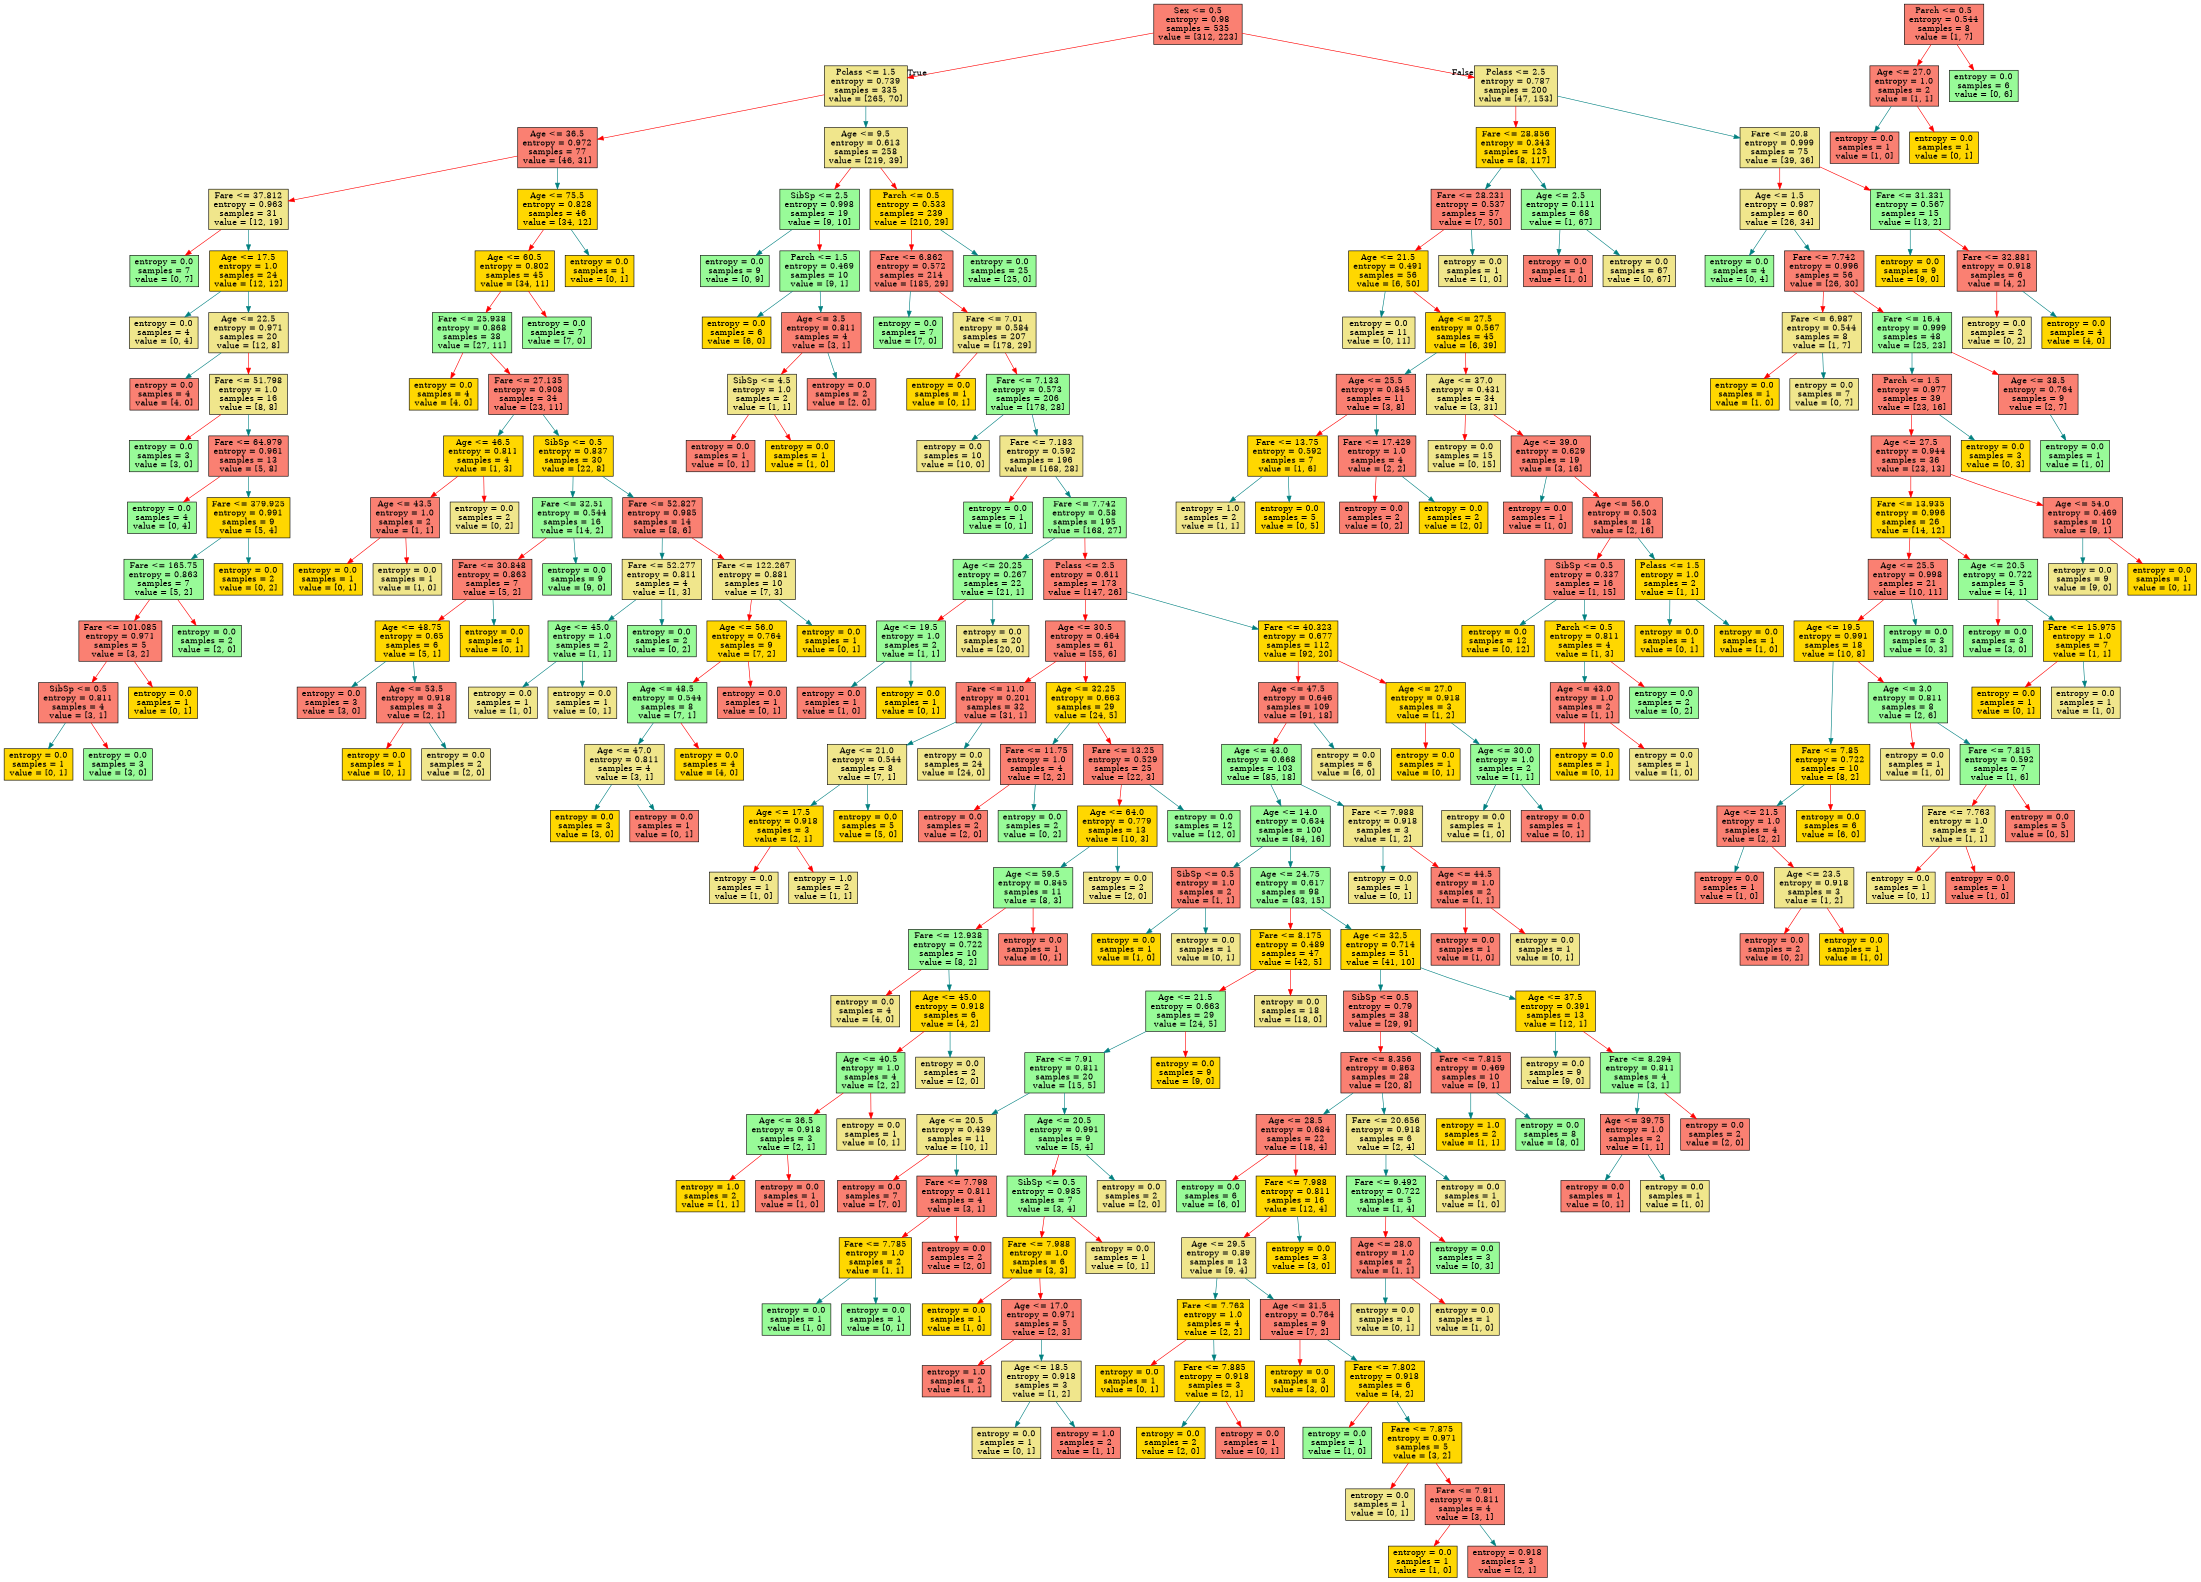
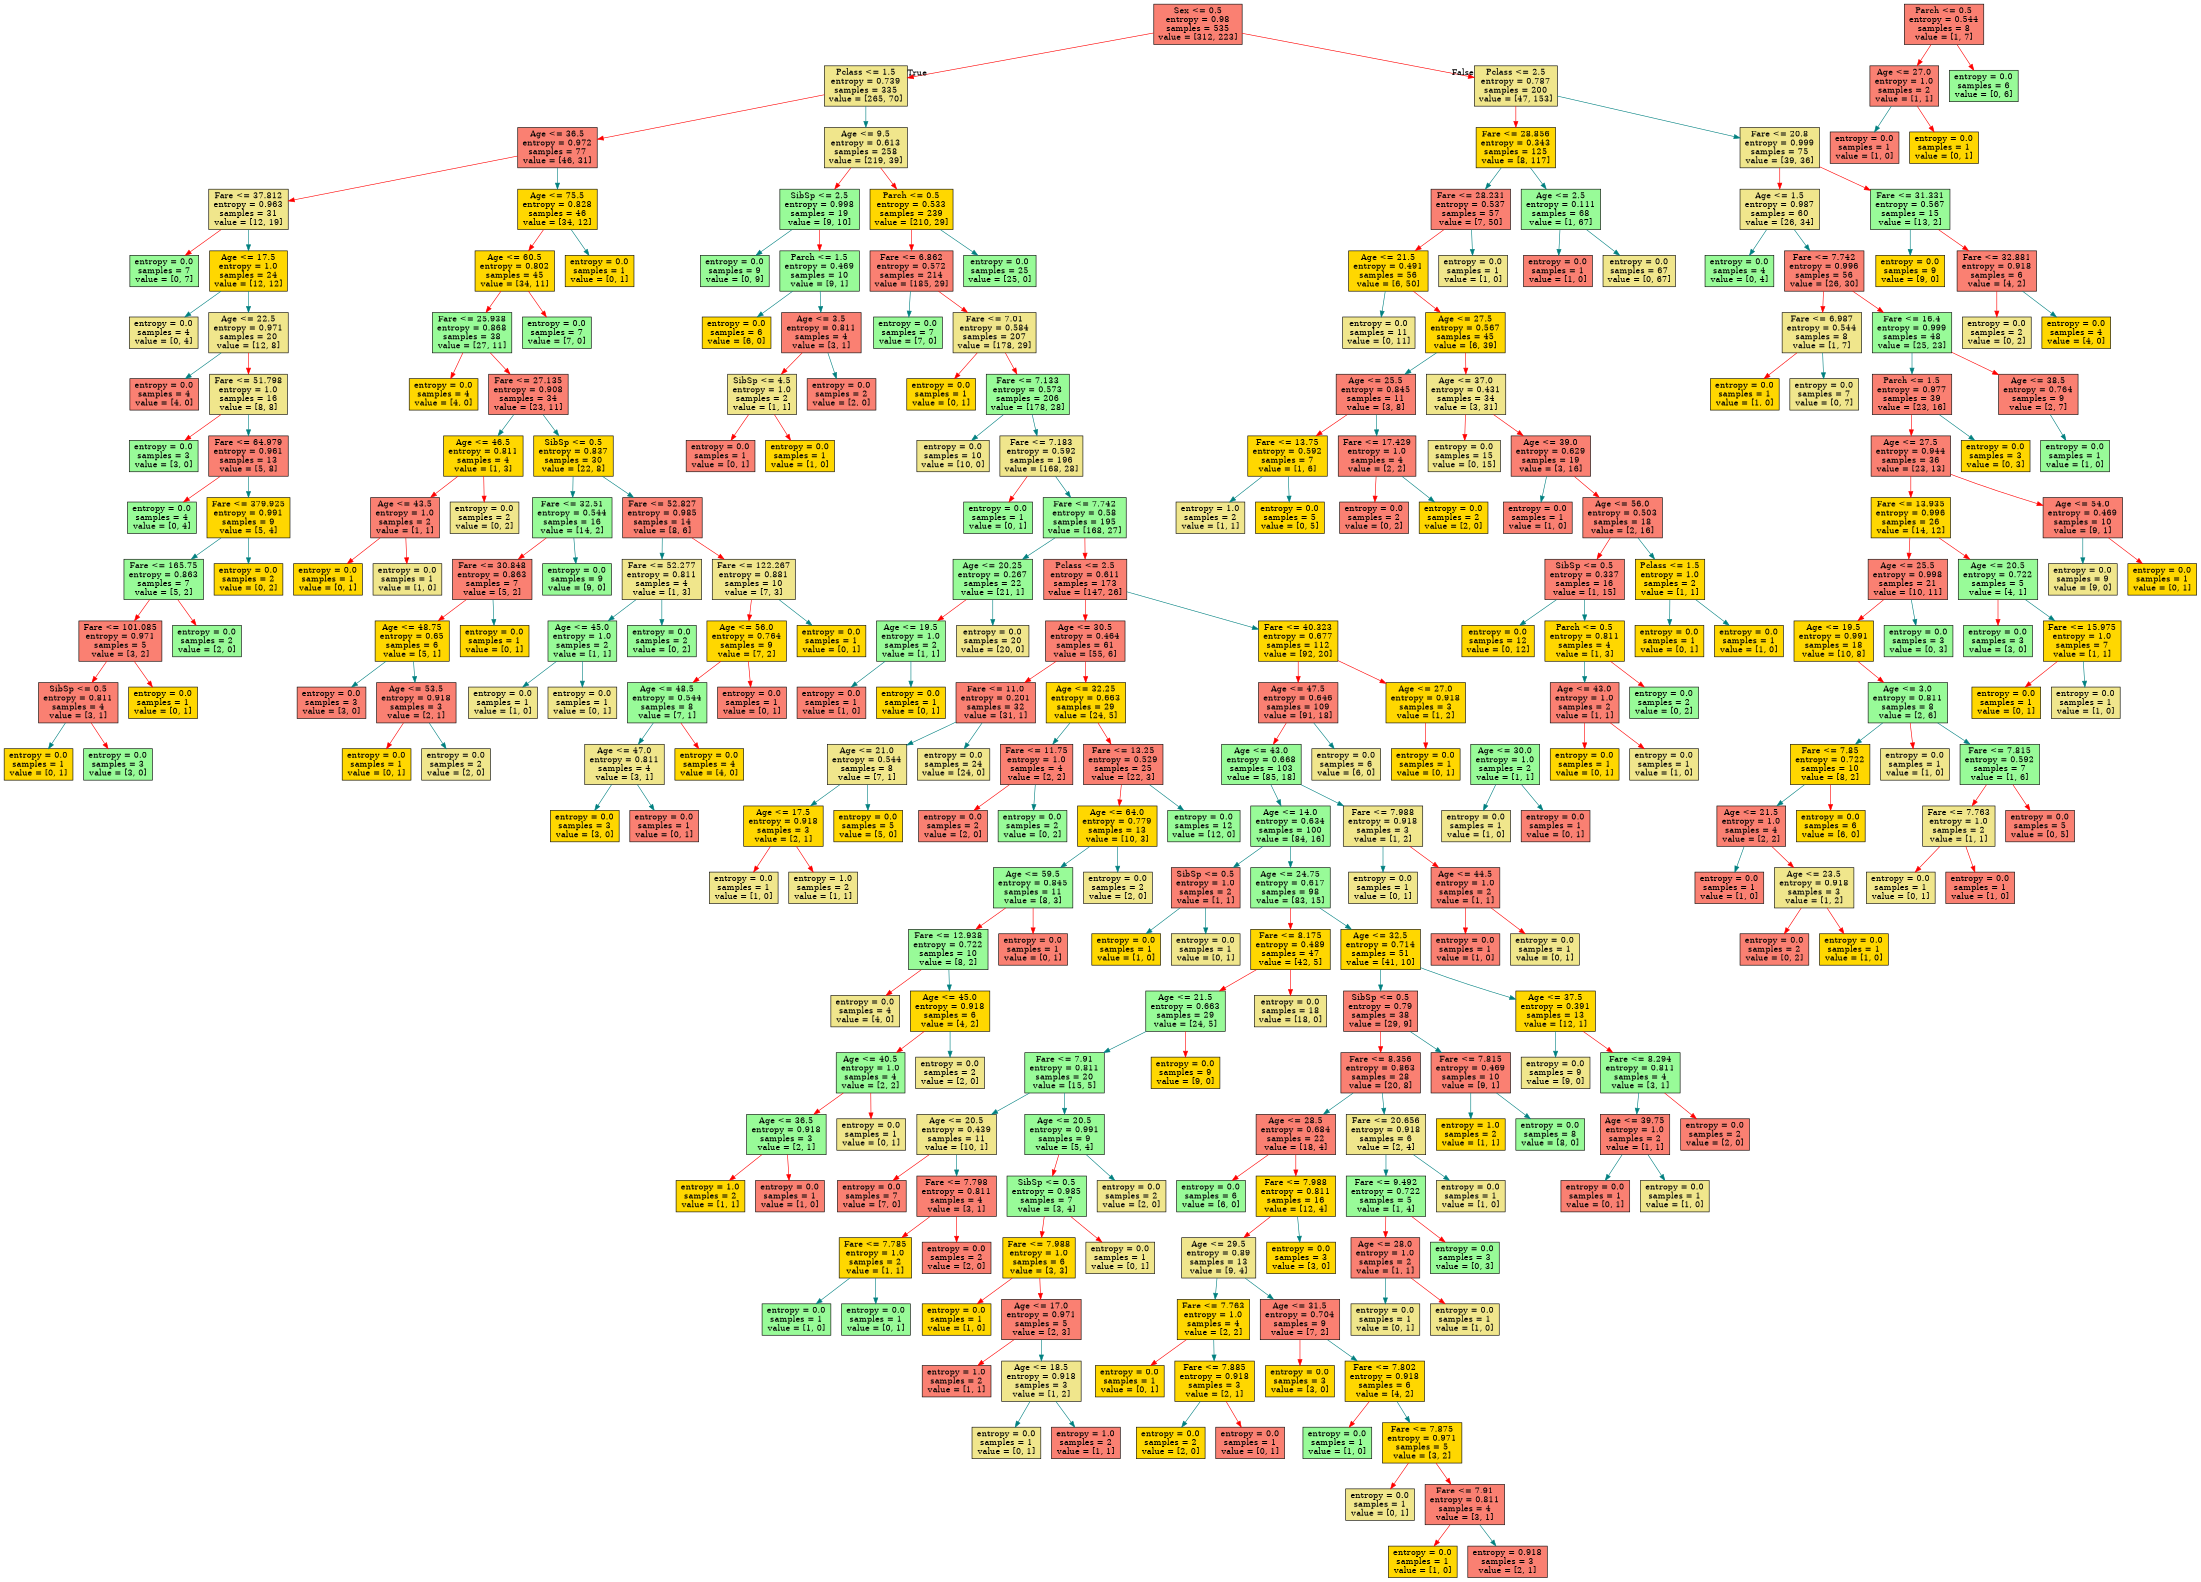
edge "Age <= 19.5 entropy = 0.991 samples = 18 value = [10, 8]" -> "Fare <= 7.85 entropy = 0.722 samples = 10 value = [8, 2]": now "Age <= 3.0 entropy = 0.811 samples = 8 value = [2, 6]" -> "Fare <= 7.85 entropy = 0.722 samples = 10 value = [8, 2]"
edge "Age <= 27.0 entropy = 0.918 samples = 3 value = [1, 2]" -> "Age <= 30.0 entropy = 1.0 samples = 2 value = [1, 1]": removed
node "Age <= 31.5 entropy = 0.764 samples = 9 value = [7, 2]": label "Age <= 31.5 entropy = 0.764 samples = 9 value = [7, 2]" -> "Age <= 31.5 entropy = 0.704 samples = 9 value = [7, 2]"
